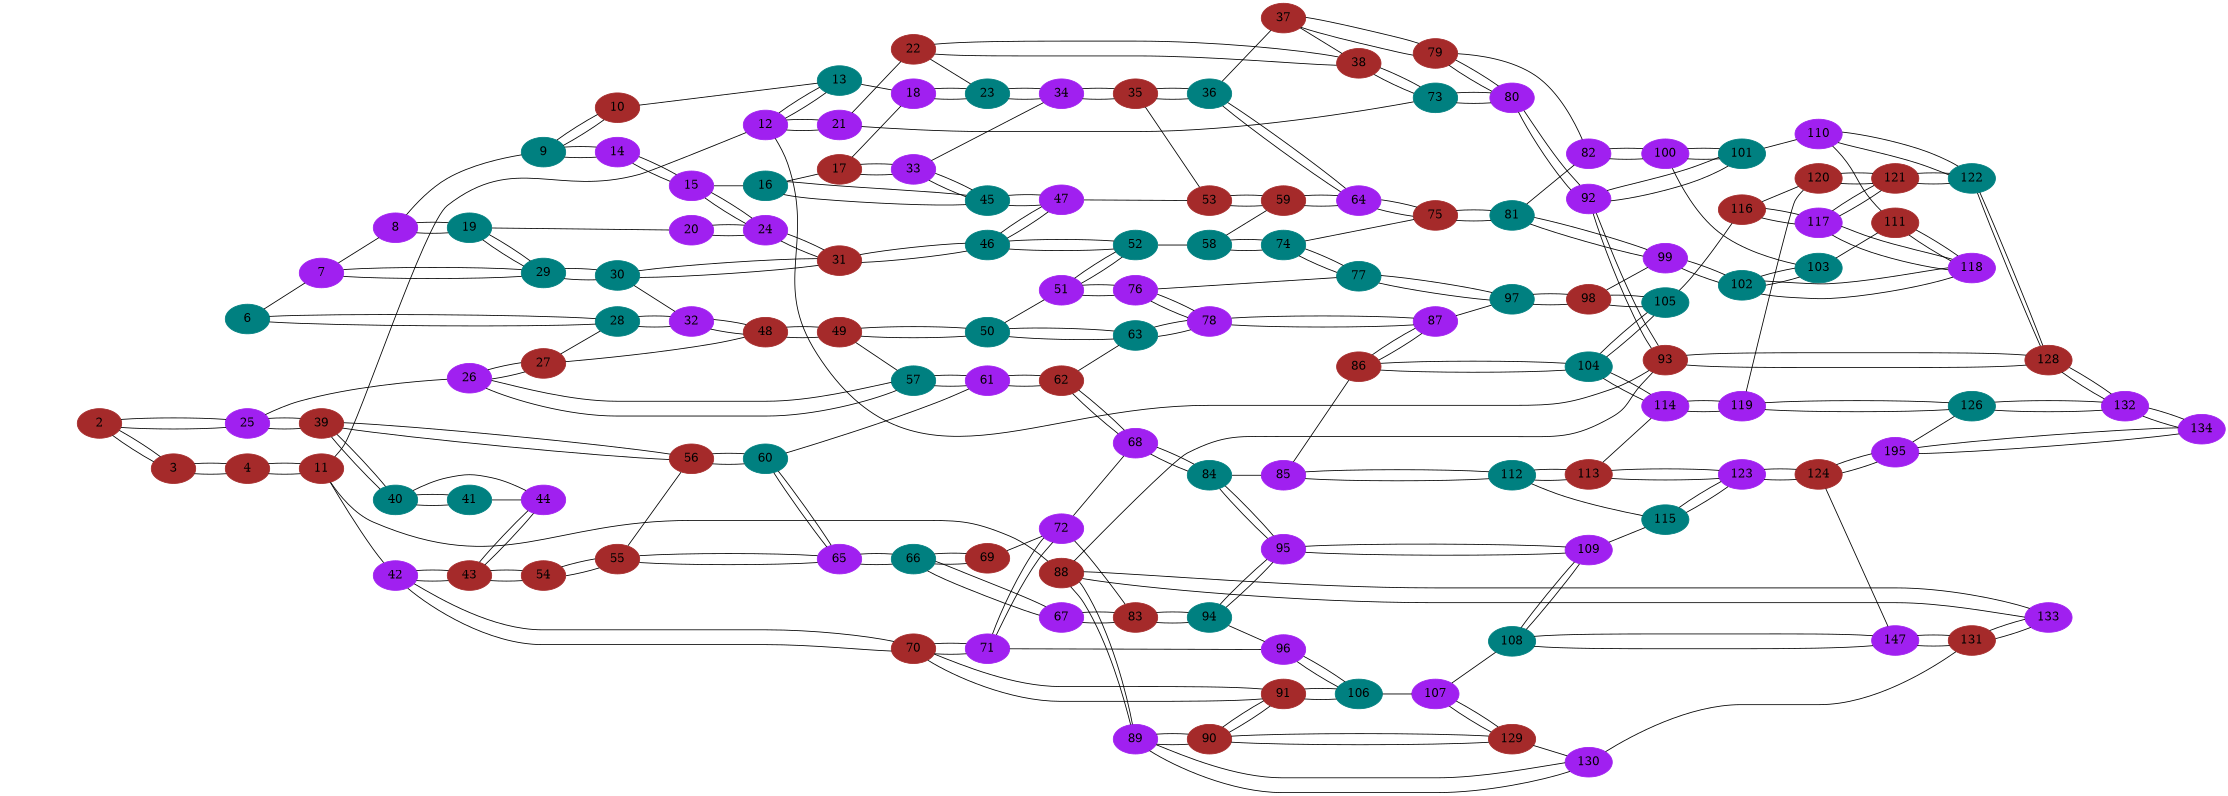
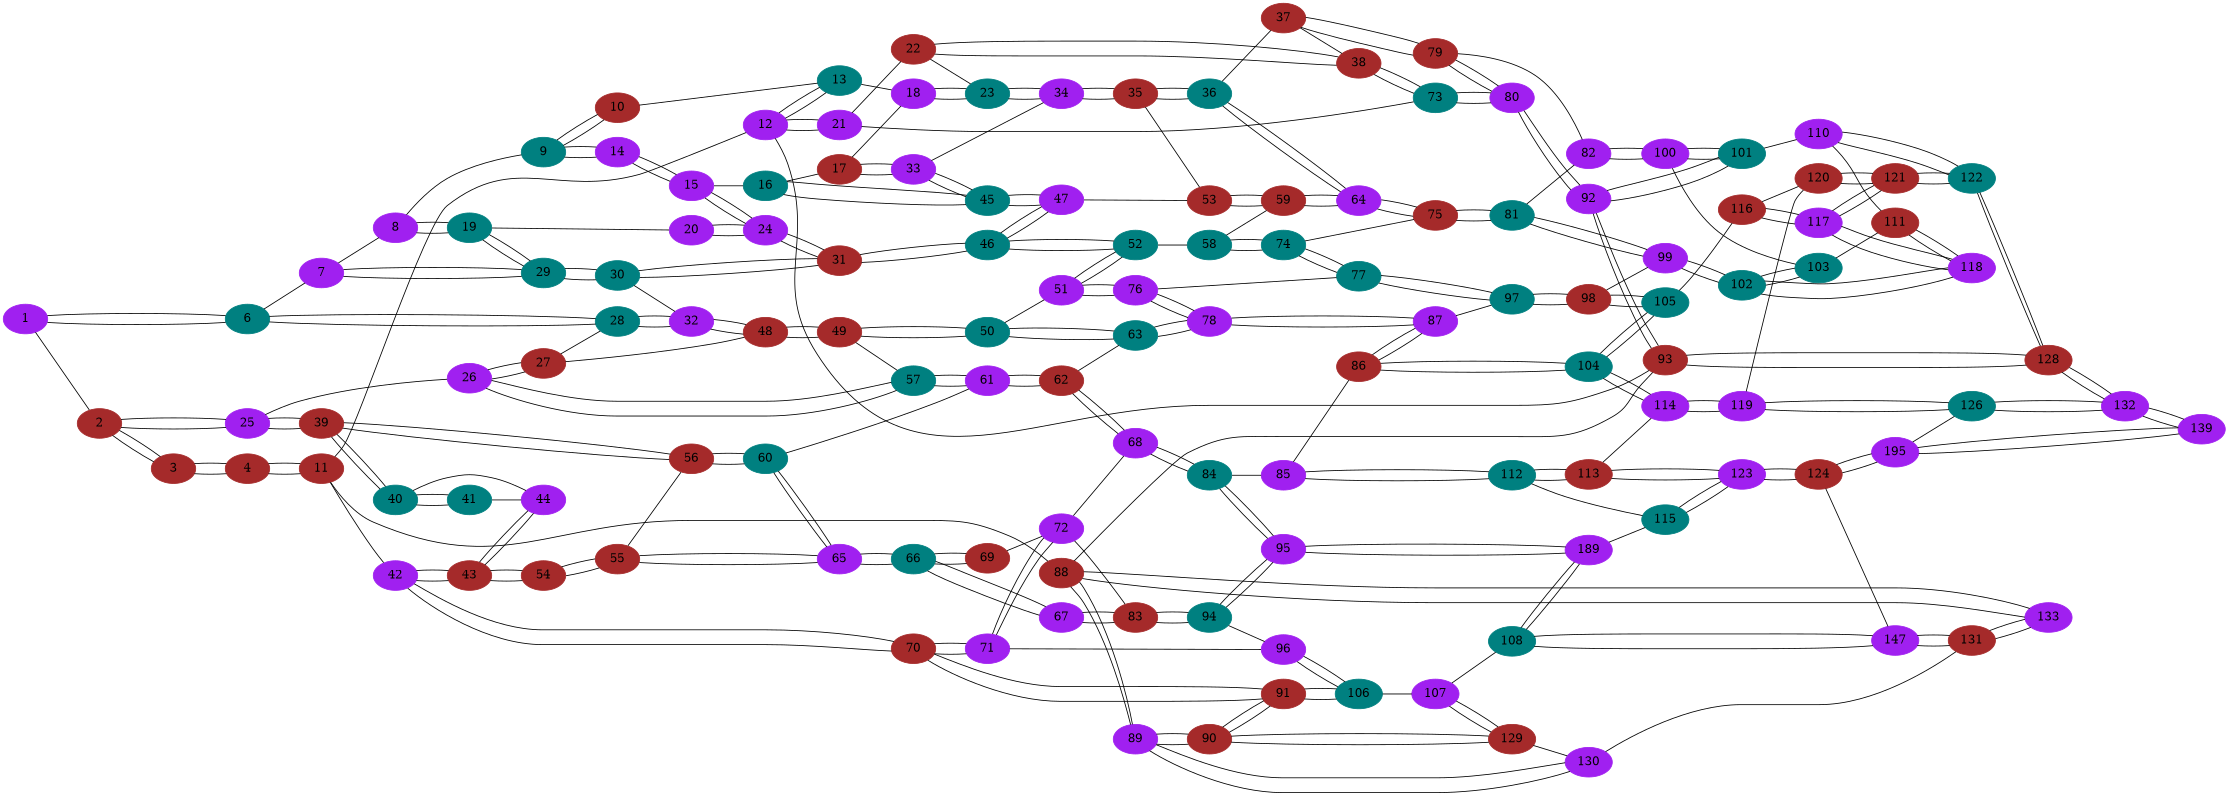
node "1": added
node "134": label "134" -> "139"
node "109": label "109" -> "189"
